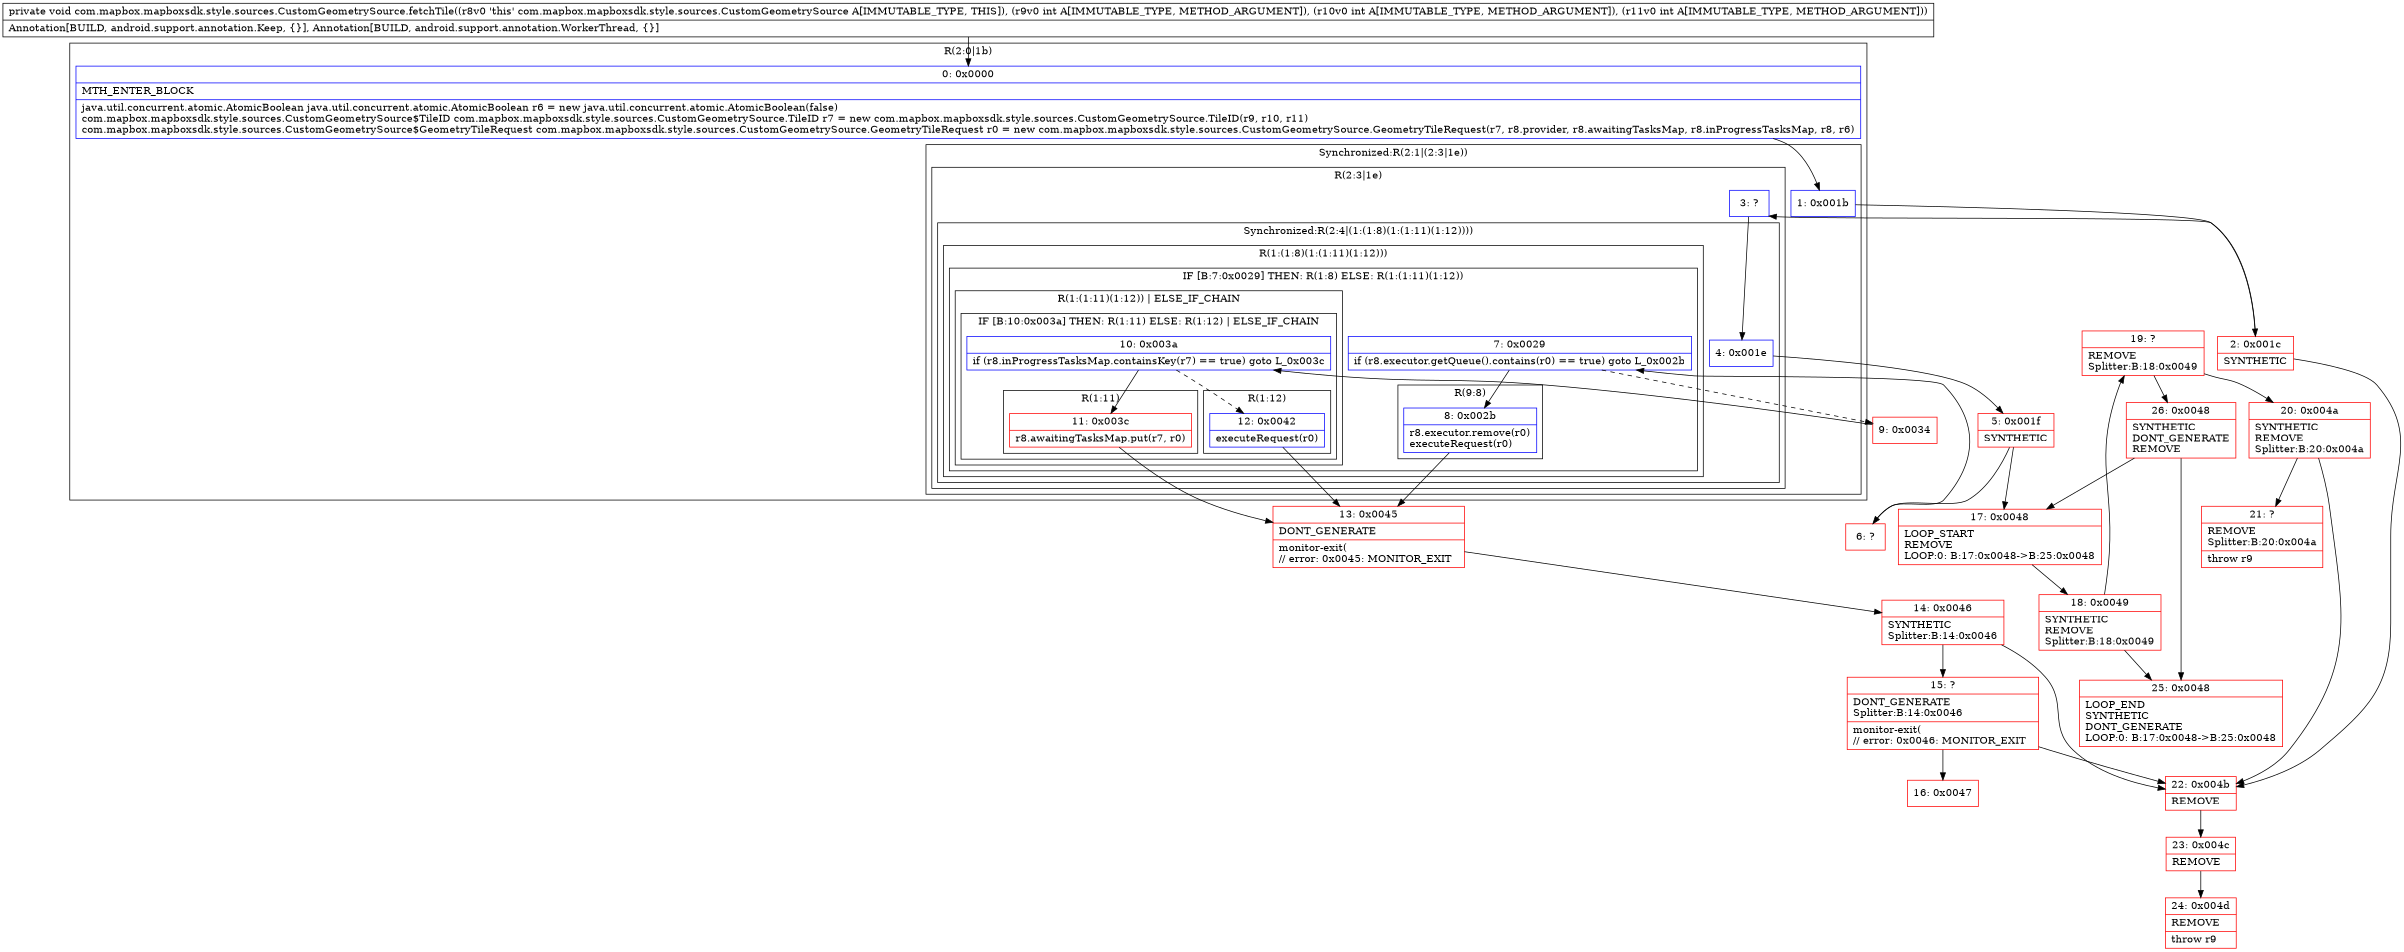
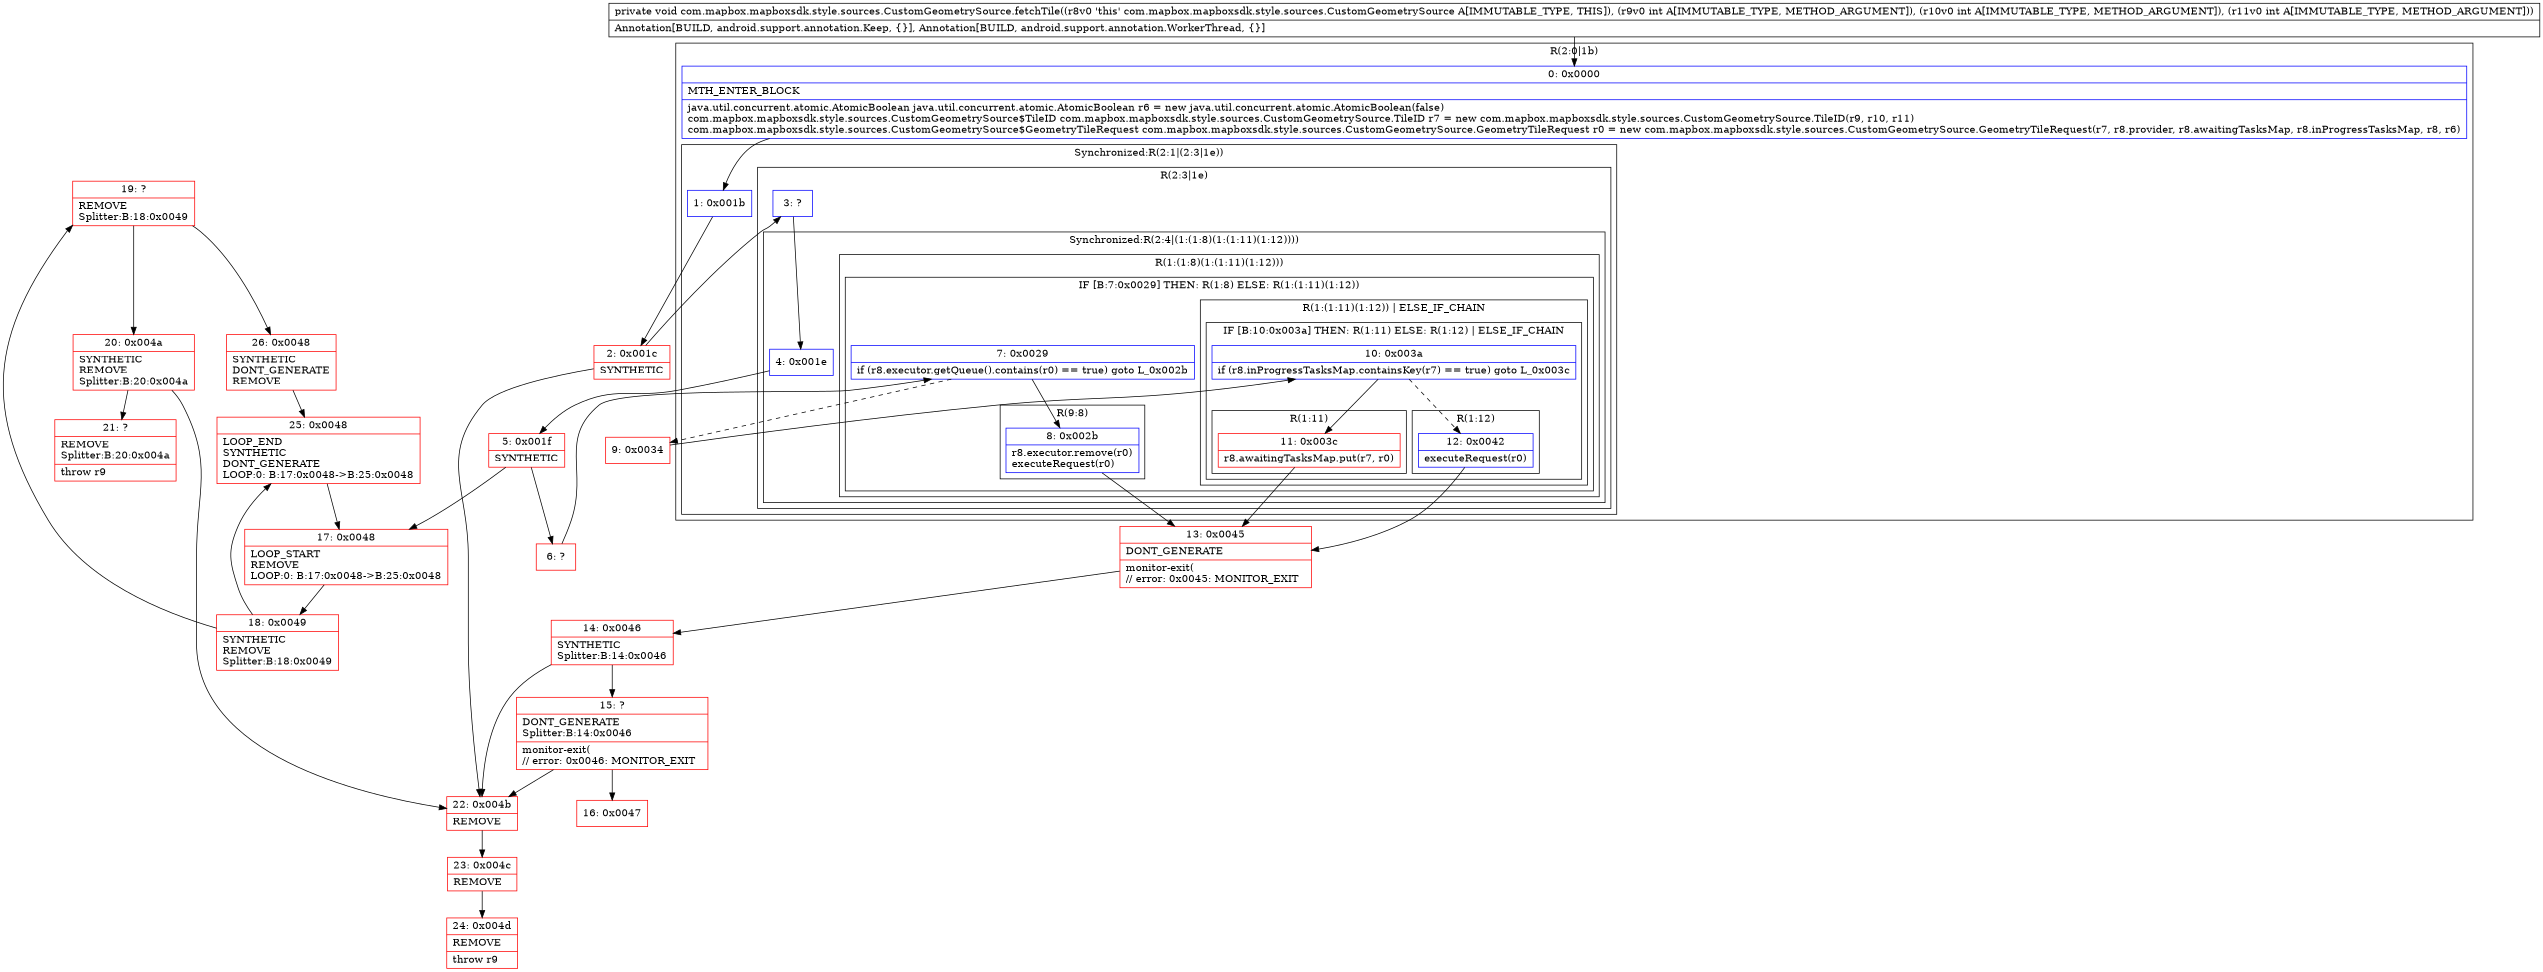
edge "26: 0x0048" -> "17: 0x0048": now "25: 0x0048" -> "17: 0x0048"
